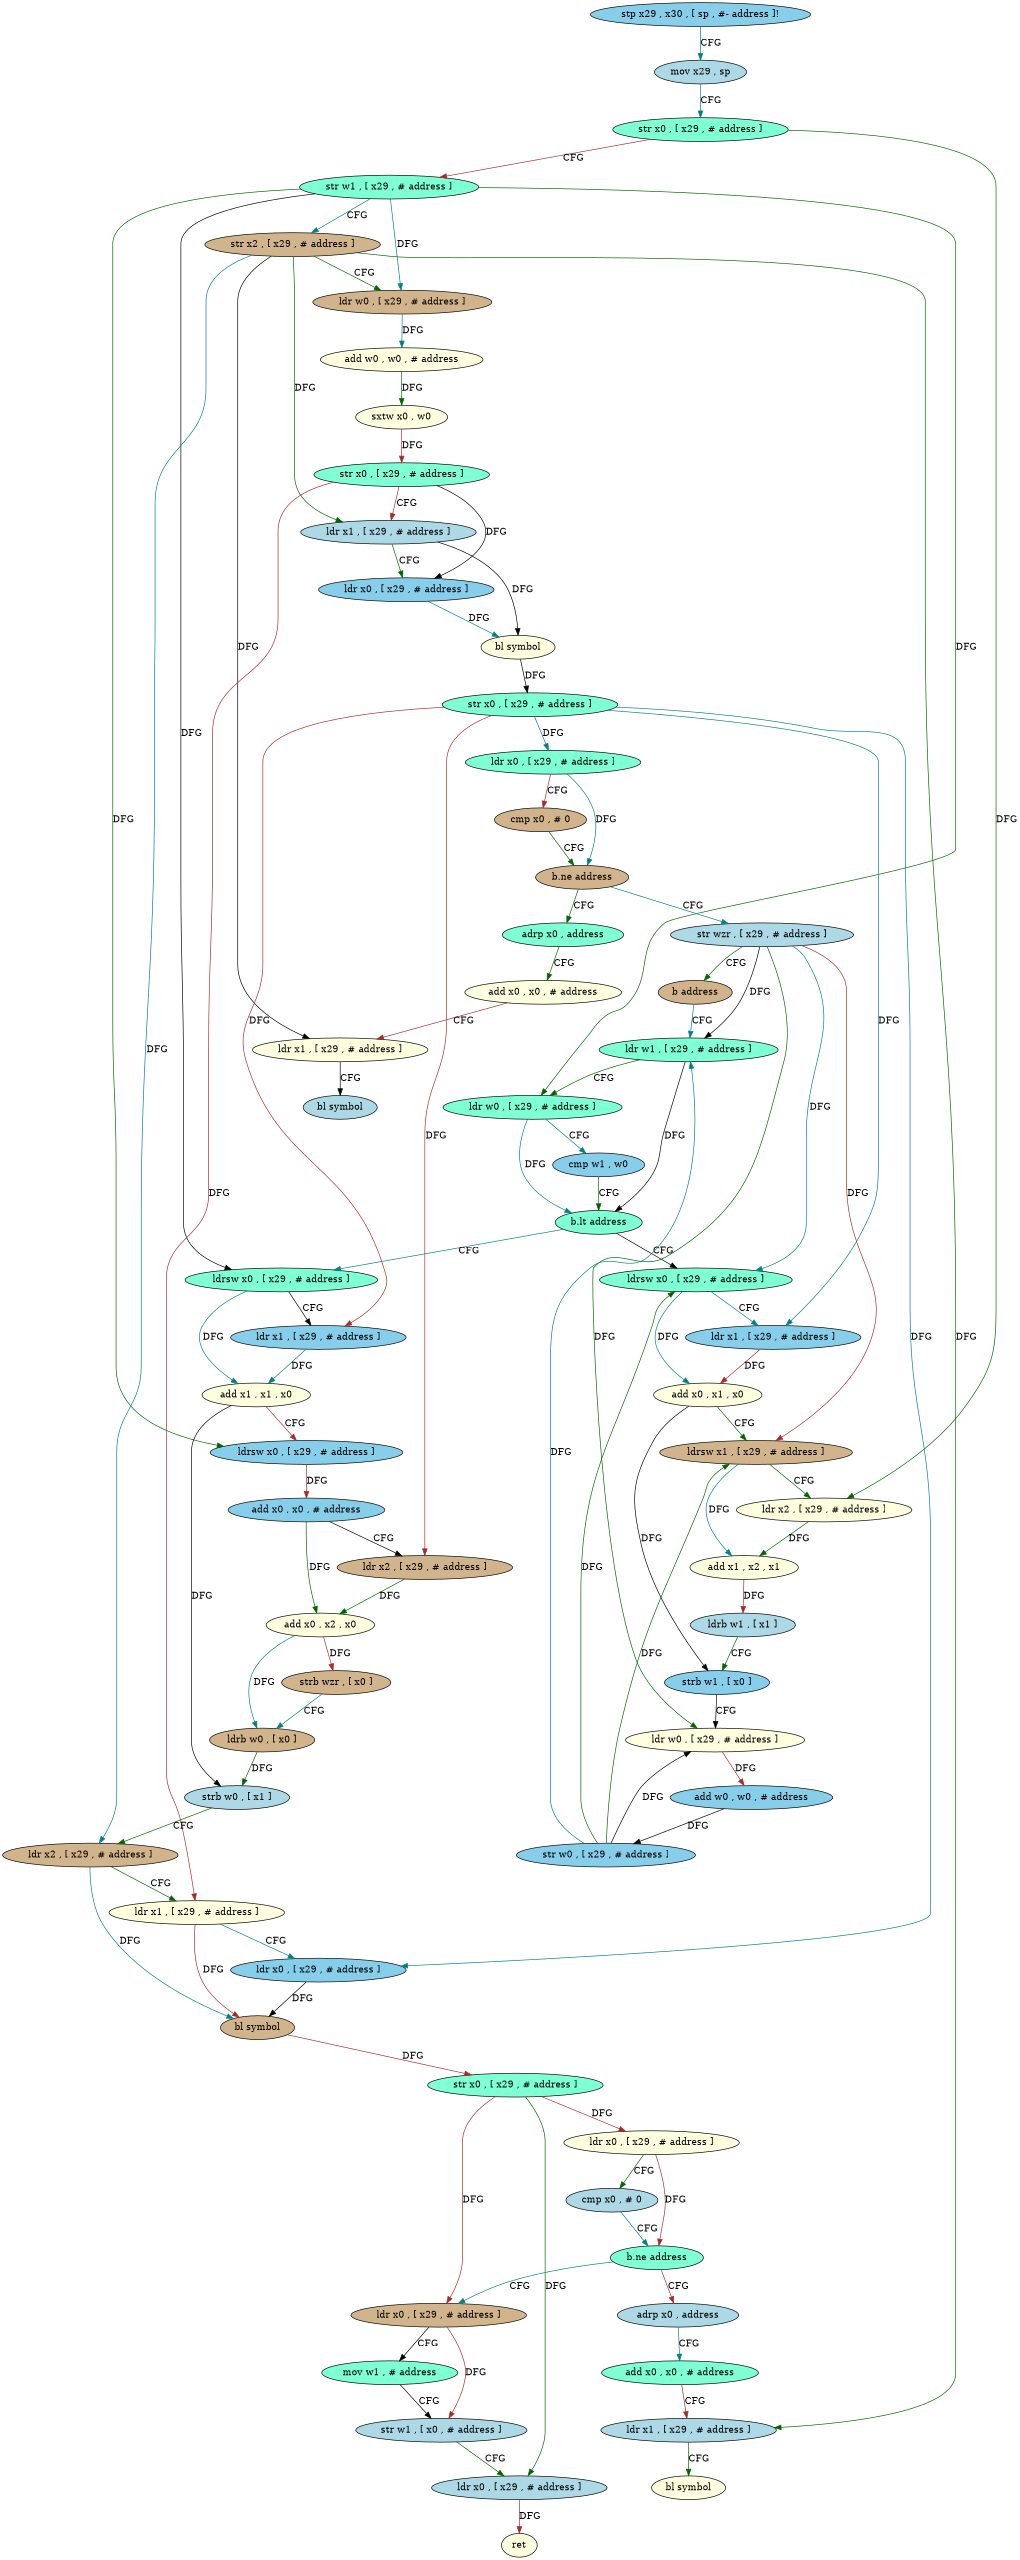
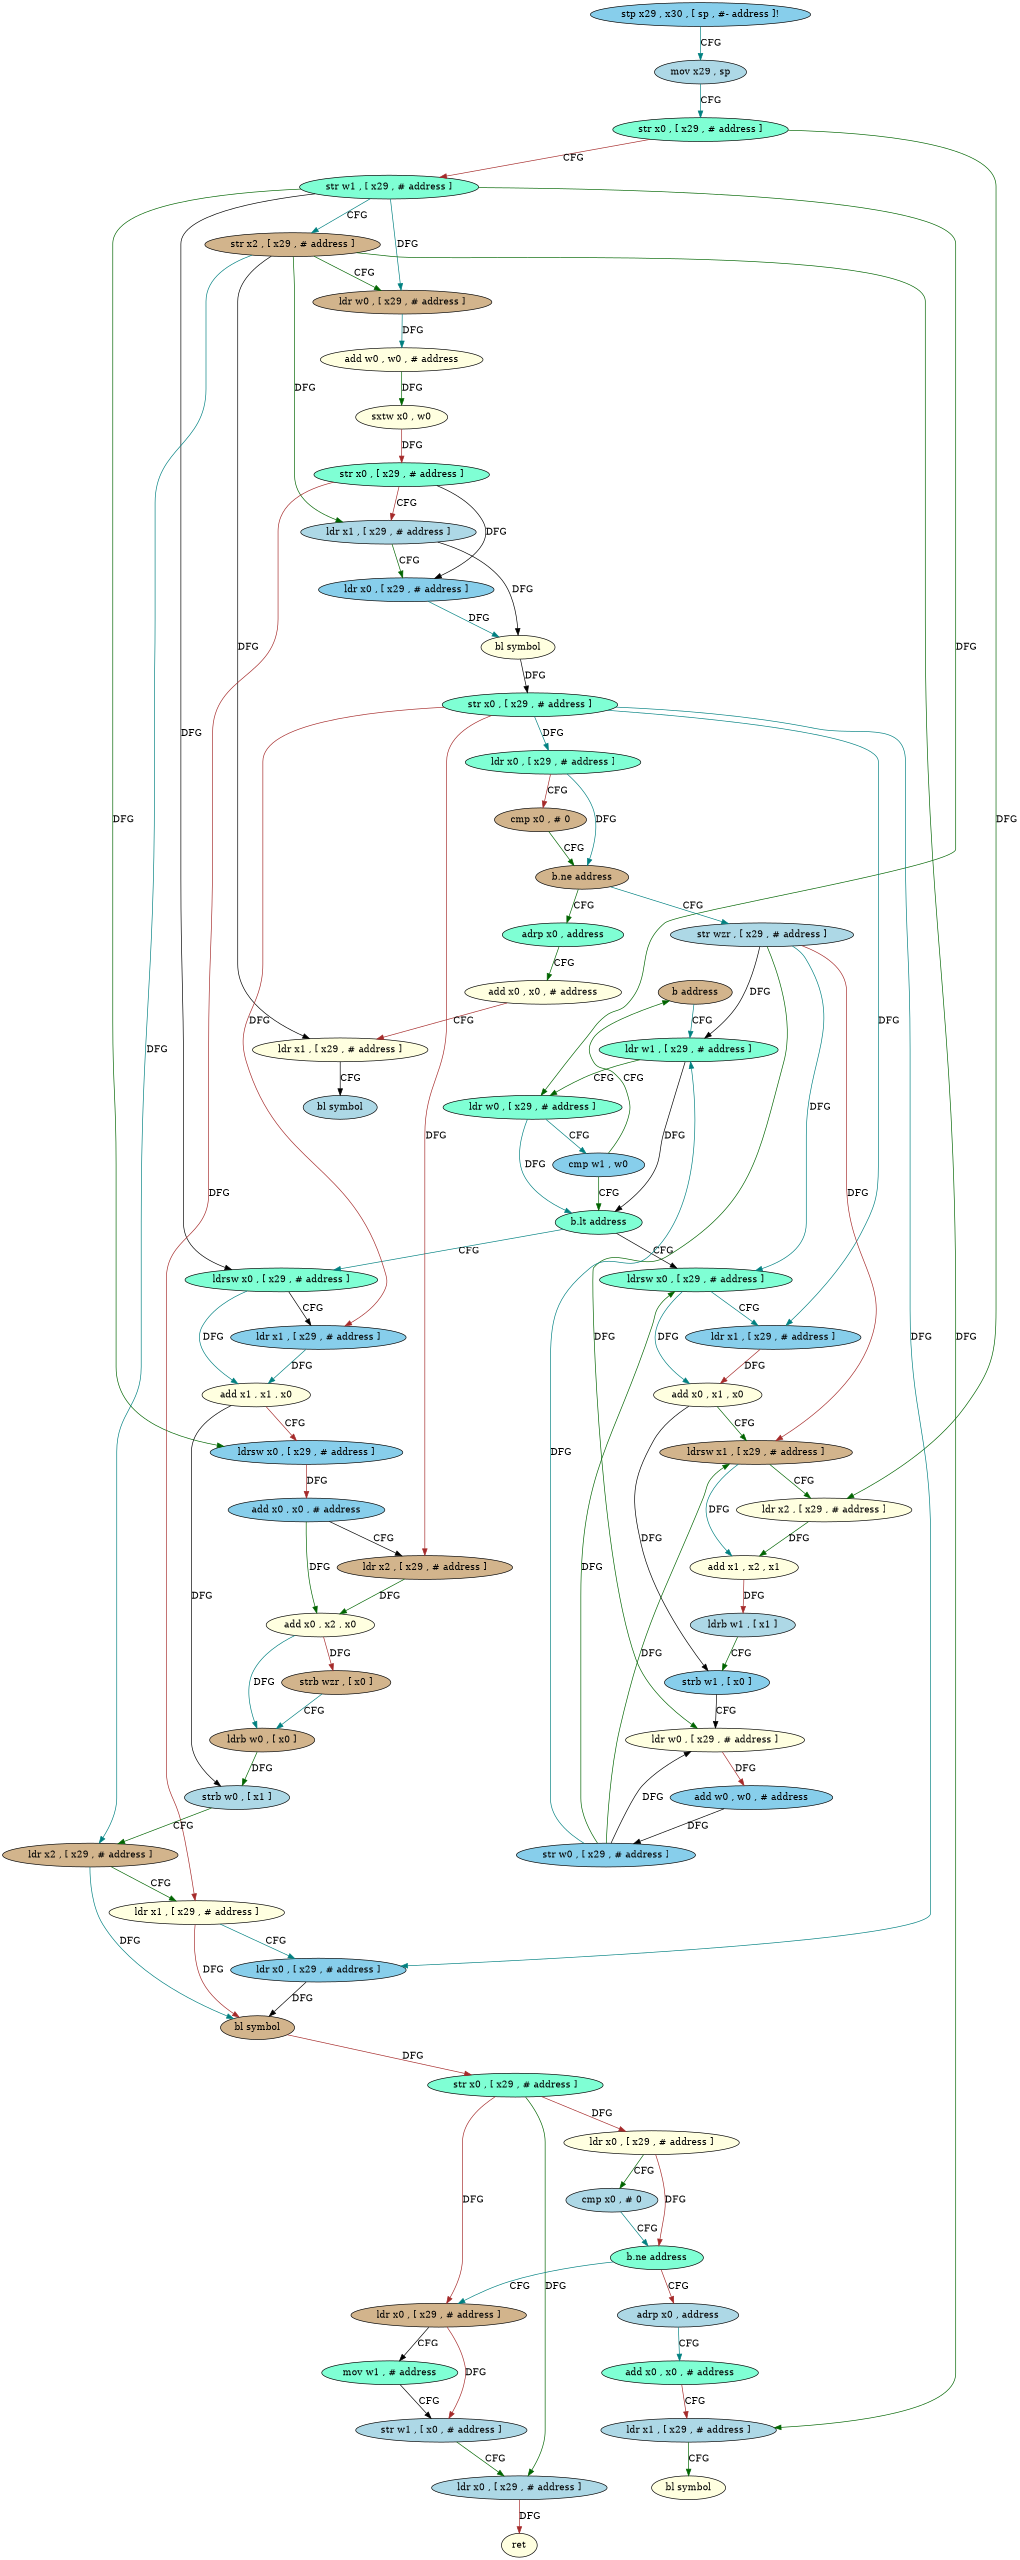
edge "str wzr , [ x29 , # address ]" -> "b address": now "cmp w1 , w0" -> "b address"
